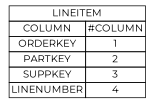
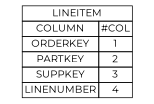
node "LINEITEM": text "#COLUMN" -> "#COL"
